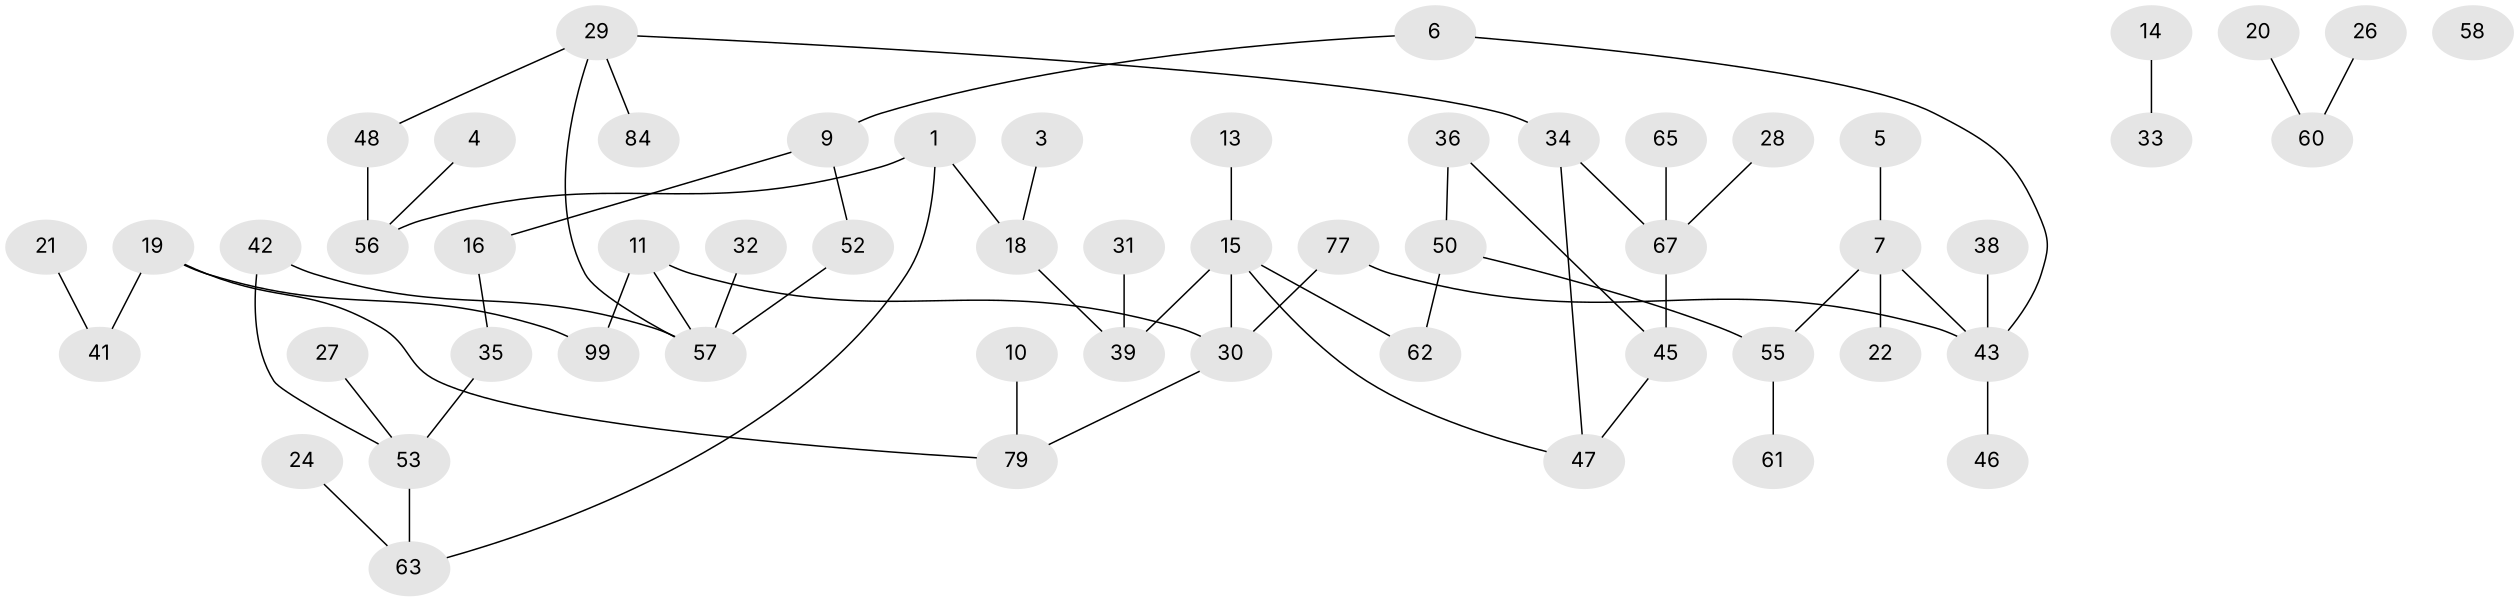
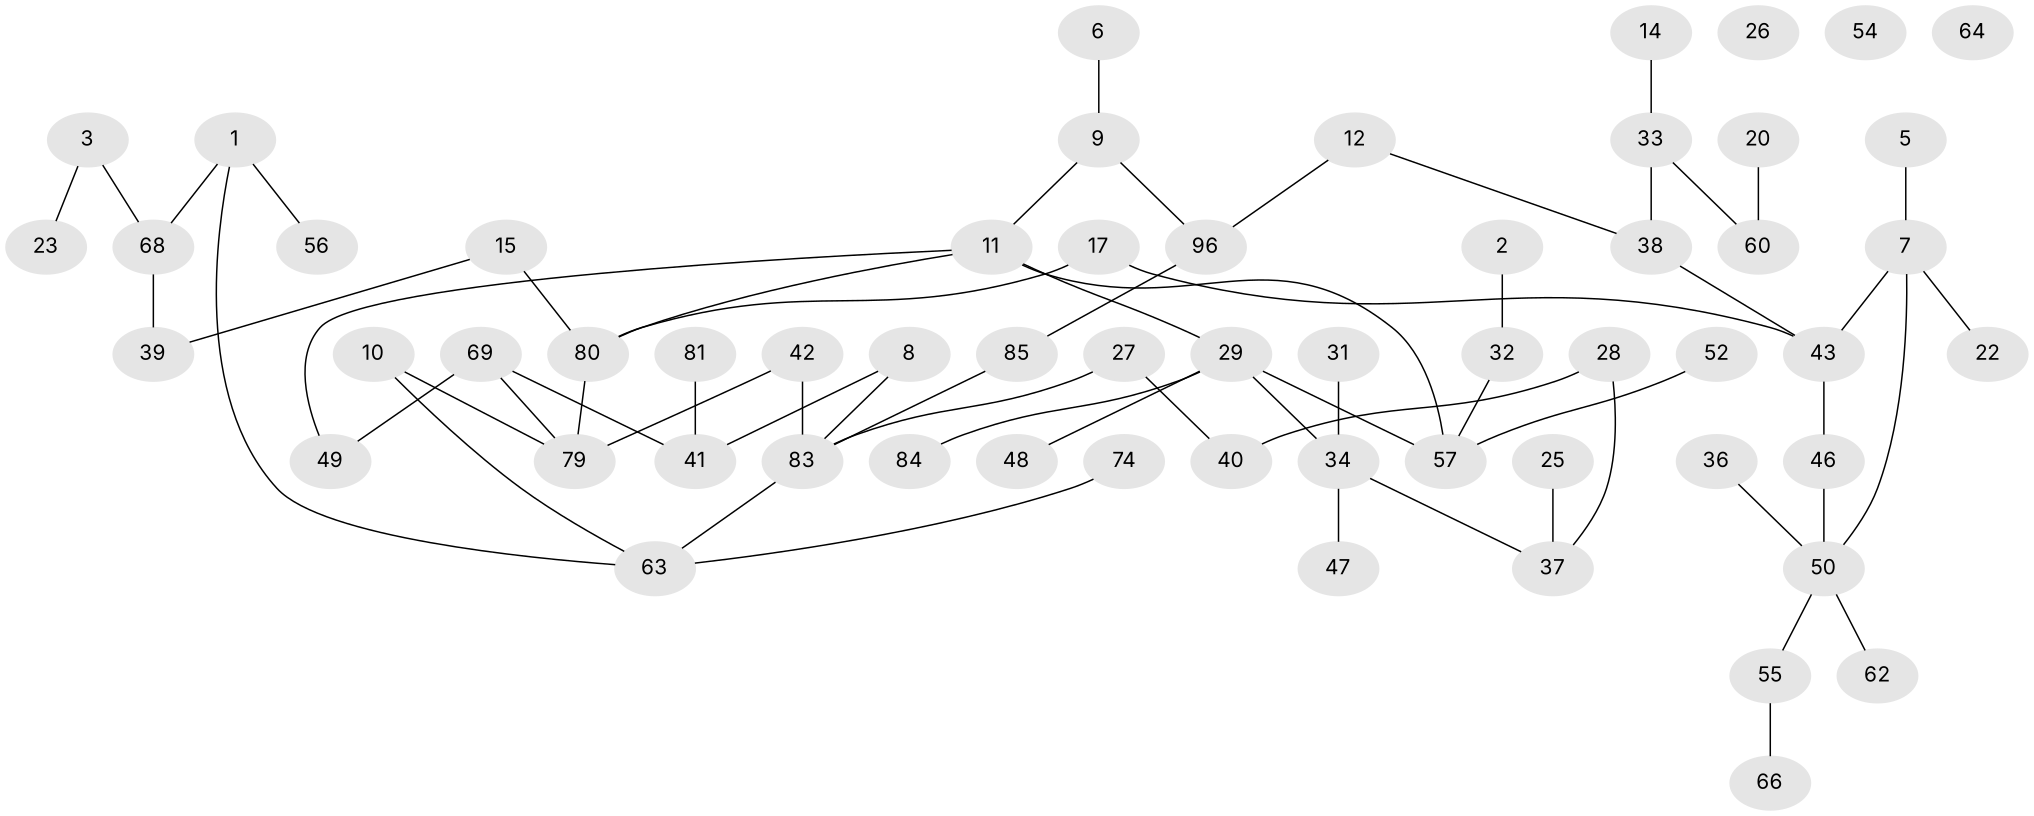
node "54": added
node "64": added
node "58": removed
edge "6" -- "43": removed
edge "26" -- "60": now "33" -- "60"
node "4": removed
node "13": removed
node "12": added
node "65": label "65" -> "25"
edge "9" -- "52": now "9" -- "11"
edge "48" -- "56": removed
edge "33" -- "38": added
node "21": label "21" -> "81"
node "23": added
node "19": label "19" -> "69"
node "16": label "16" -> "96"
node "18": label "18" -> "68"
node "77": label "77" -> "17"
node "2": added
node "67": label "67" -> "37"
edge "11" -- "29": added
edge "7" -- "55": now "7" -- "50"
edge "42" -- "57": now "42" -- "79"
edge "31" -- "39": now "31" -- "34"
edge "15" -- "62": removed
node "35": label "35" -> "85"
node "99": label "99" -> "49"
node "8": added
node "30": label "30" -> "80"
node "45": removed
edge "15" -- "47": removed
node "24": label "24" -> "74"
node "53": label "53" -> "83"
node "40": added
node "61": label "61" -> "66"
edge "10" -- "63": added
edge "46" -- "50": added
